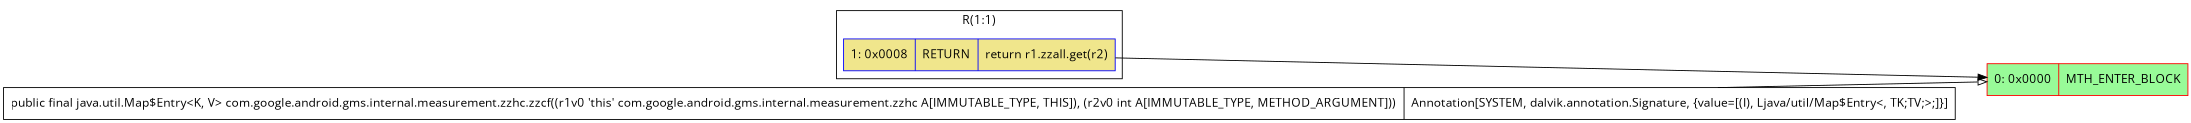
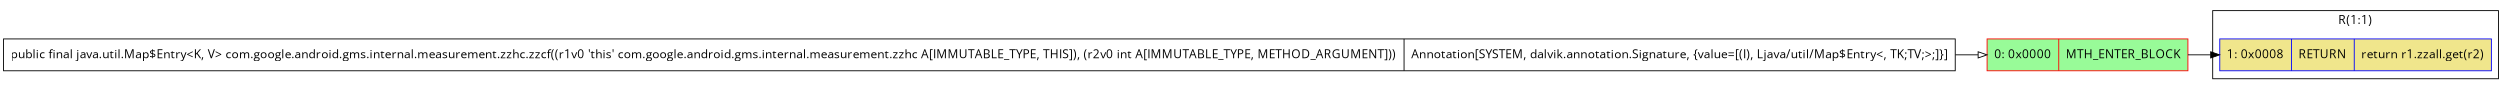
edge "1: 0x0008" -> "0: 0x0000": reversed
